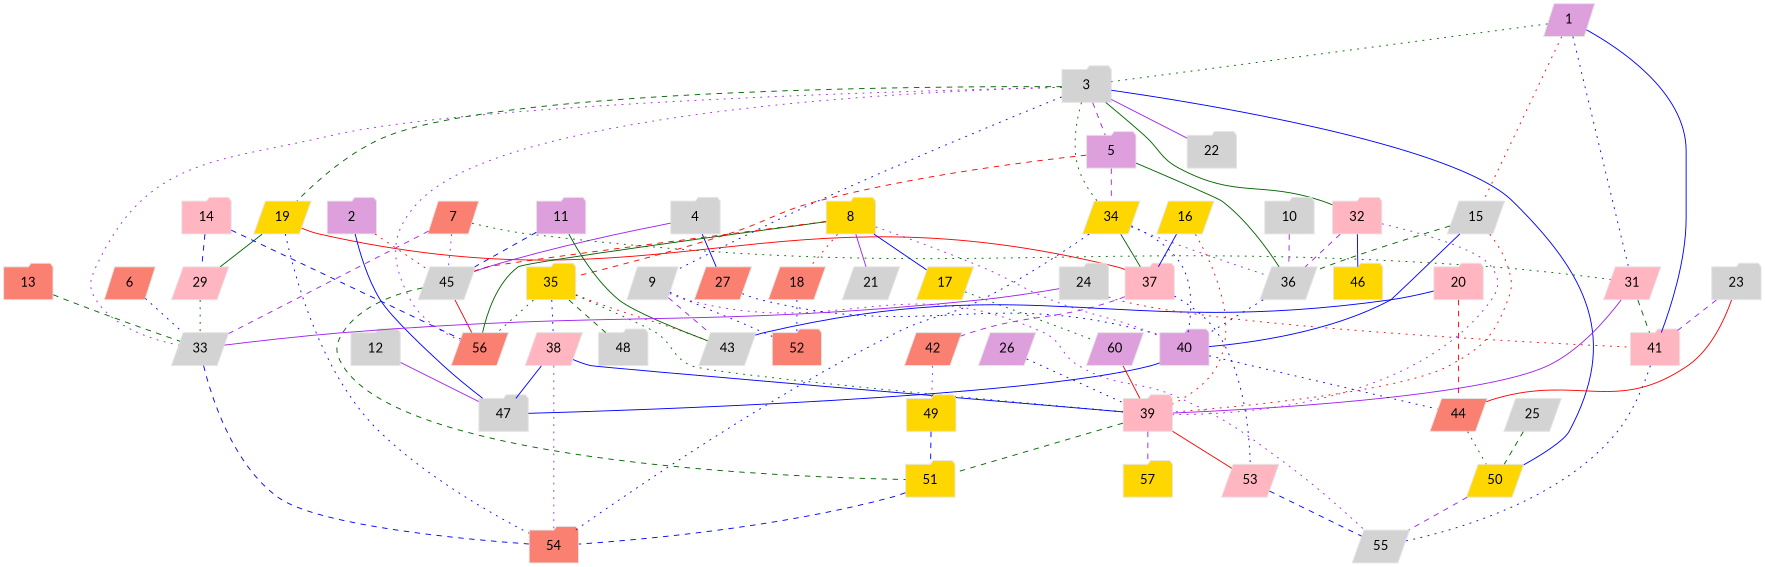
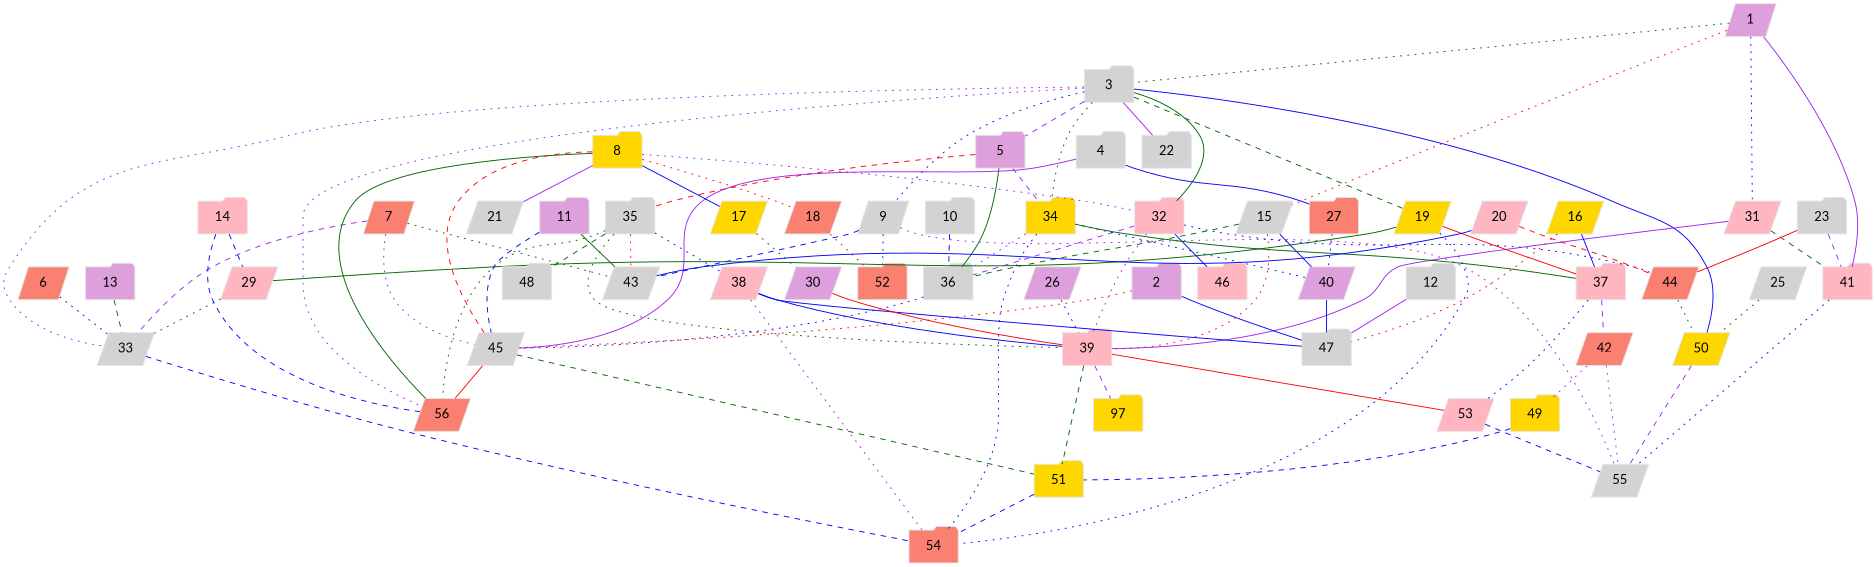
edge "1" -- "41": color blue -> purple
node "34": shape parallelogram -> folder
edge "10" -- "36": color purple -> blue
edge "7" -- "31": now "7" -- "43"
node "13": fillcolor salmon -> plum
node "35": fillcolor gold -> lightgrey
node "27": shape parallelogram -> folder
node "24": removed
node "36": shape parallelogram -> folder
node "46": fillcolor gold -> lightpink
node "20": shape folder -> parallelogram
edge "8" -- "40": now "8" -- "32"
edge "9" -- "43": color purple -> blue
edge "36" -- "40": now "36" -- "45"
edge "18" -- "52": color blue -> red
edge "16" -- "39": now "16" -- "47"
node "60": label "60" -> "30"
node "40": shape folder -> parallelogram
edge "40" -- "44": now "32" -- "44"
edge "42" -- "55": added
edge "25" -- "50": style dashed -> dotted
node "57": label "57" -> "97"
